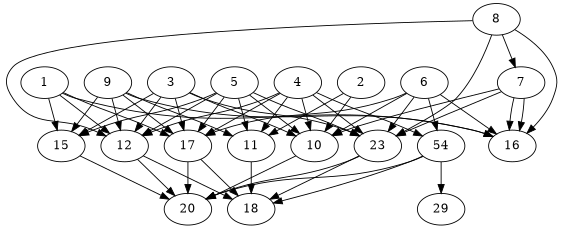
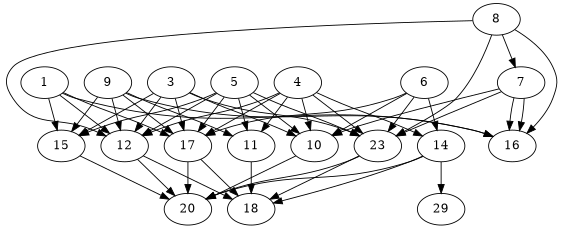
node "2": removed
edge "6" -> "16": removed
node "54": label "54" -> "14"
